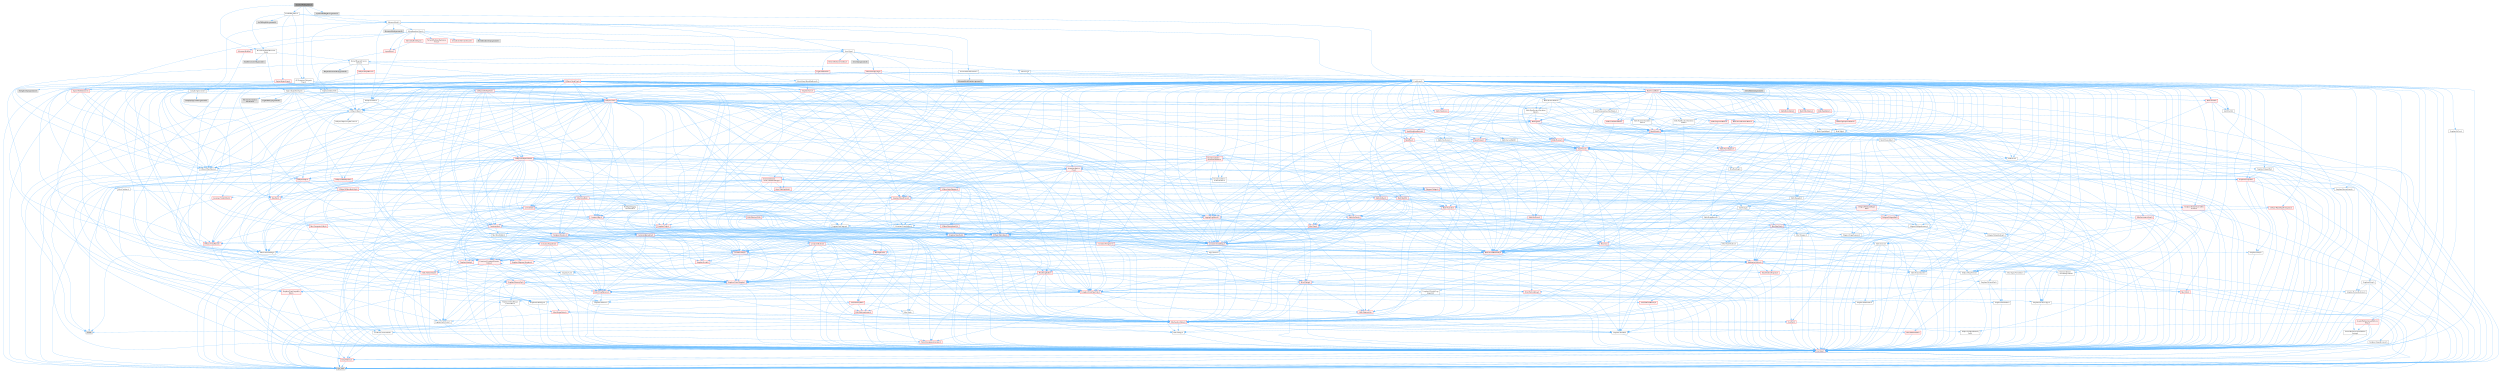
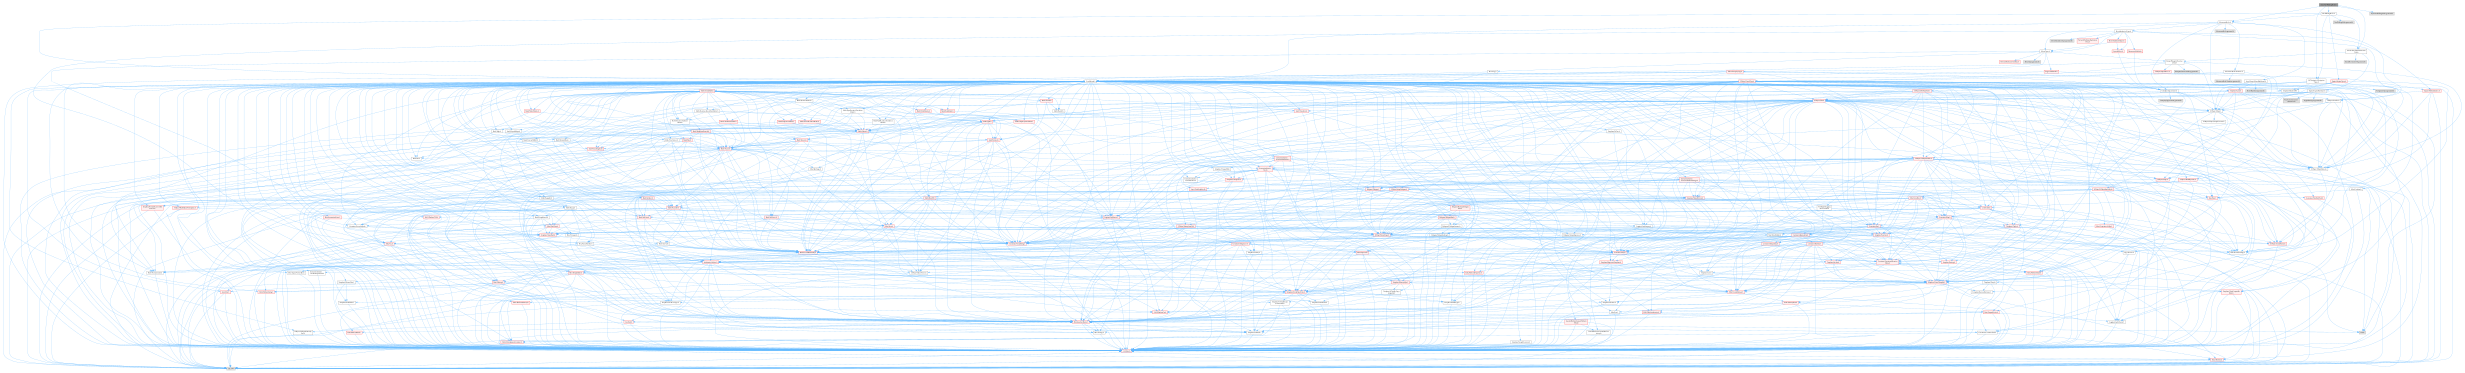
node "MoveLibrary/MovementRecord.h": removed
node "Templates/RemoveExtent.h": removed
